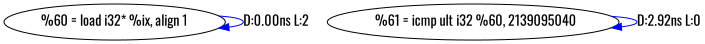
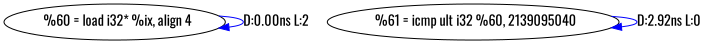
node "%60 = load i32* %ix, align 1": label "%60 = load i32* %ix, align 1" -> "%60 = load i32* %ix, align 4"
